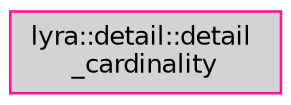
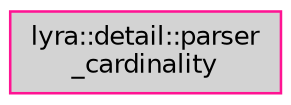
node "lyra::detail::detail _cardinality": label "lyra::detail::detail _cardinality" -> "lyra::detail::parser _cardinality"
